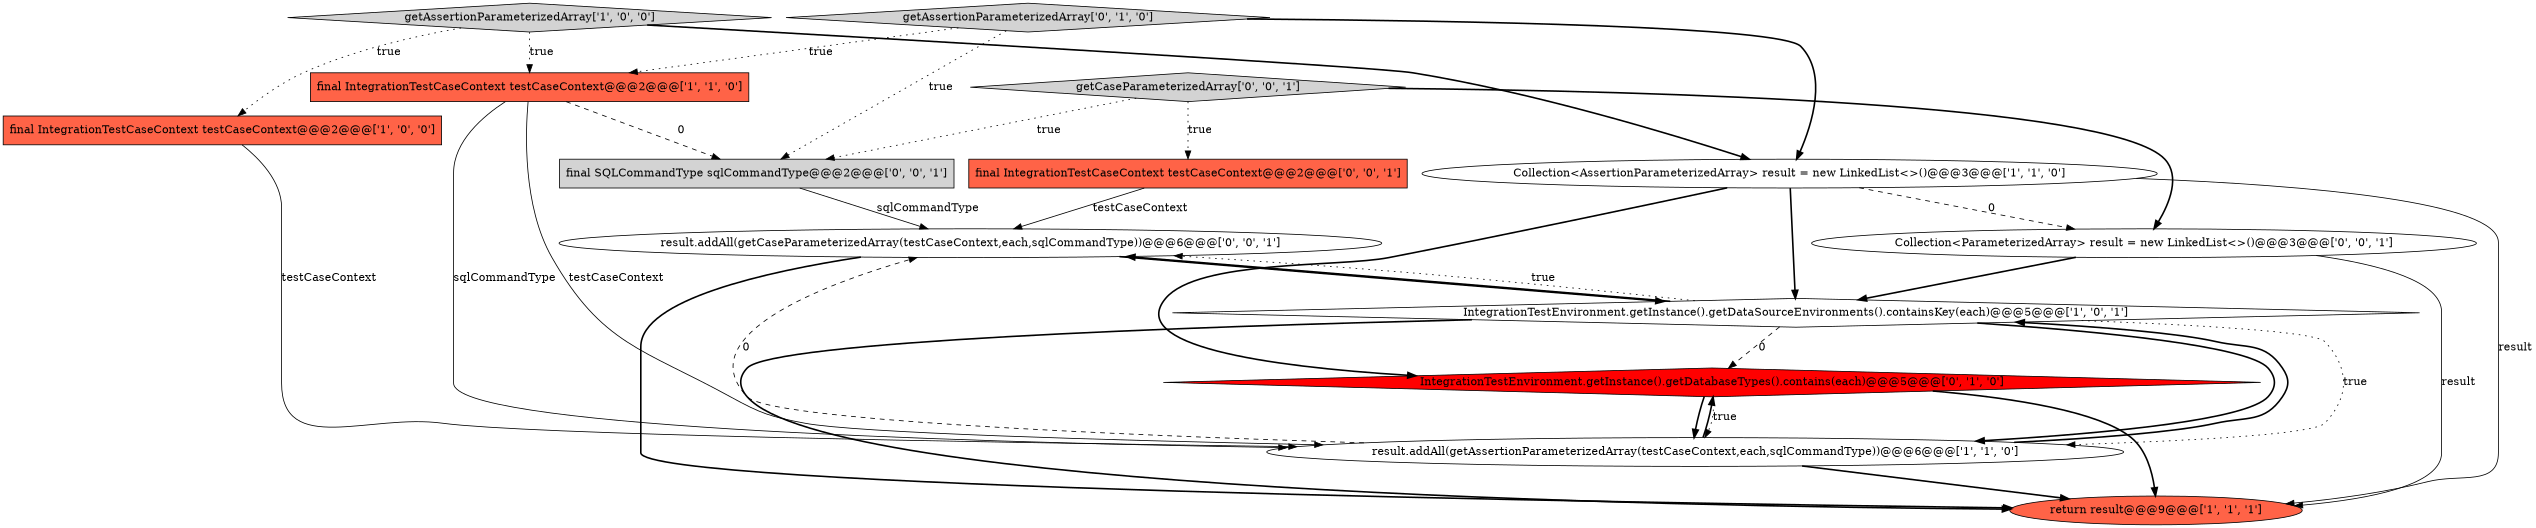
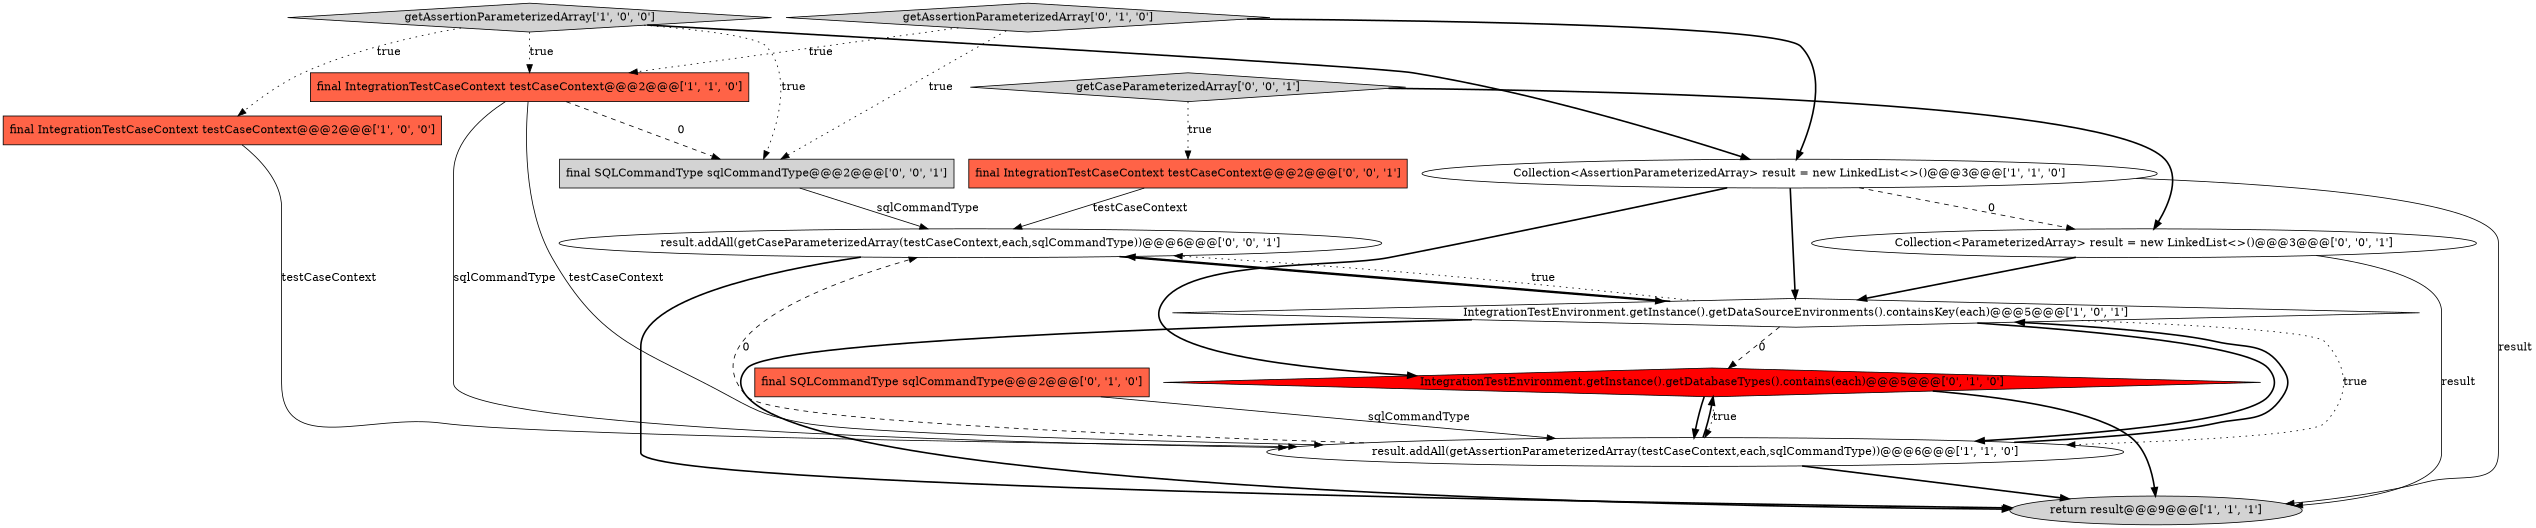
edge "getCaseParameterizedArray['0', '0', '1']" -> "final SQLCommandType sqlCommandType@@@2@@@['0', '0', '1']": now "getAssertionParameterizedArray['1', '0', '0']" -> "final SQLCommandType sqlCommandType@@@2@@@['0', '0', '1']"
node "final SQLCommandType sqlCommandType@@@2@@@['0', '1', '0']": added
node "return result@@@9@@@['1', '1', '1']": fillcolor tomato -> lightgray
